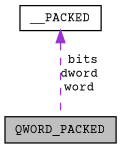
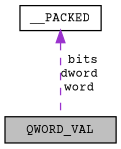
node "QWORD_PACKED": label "QWORD_PACKED" -> "QWORD_VAL"
